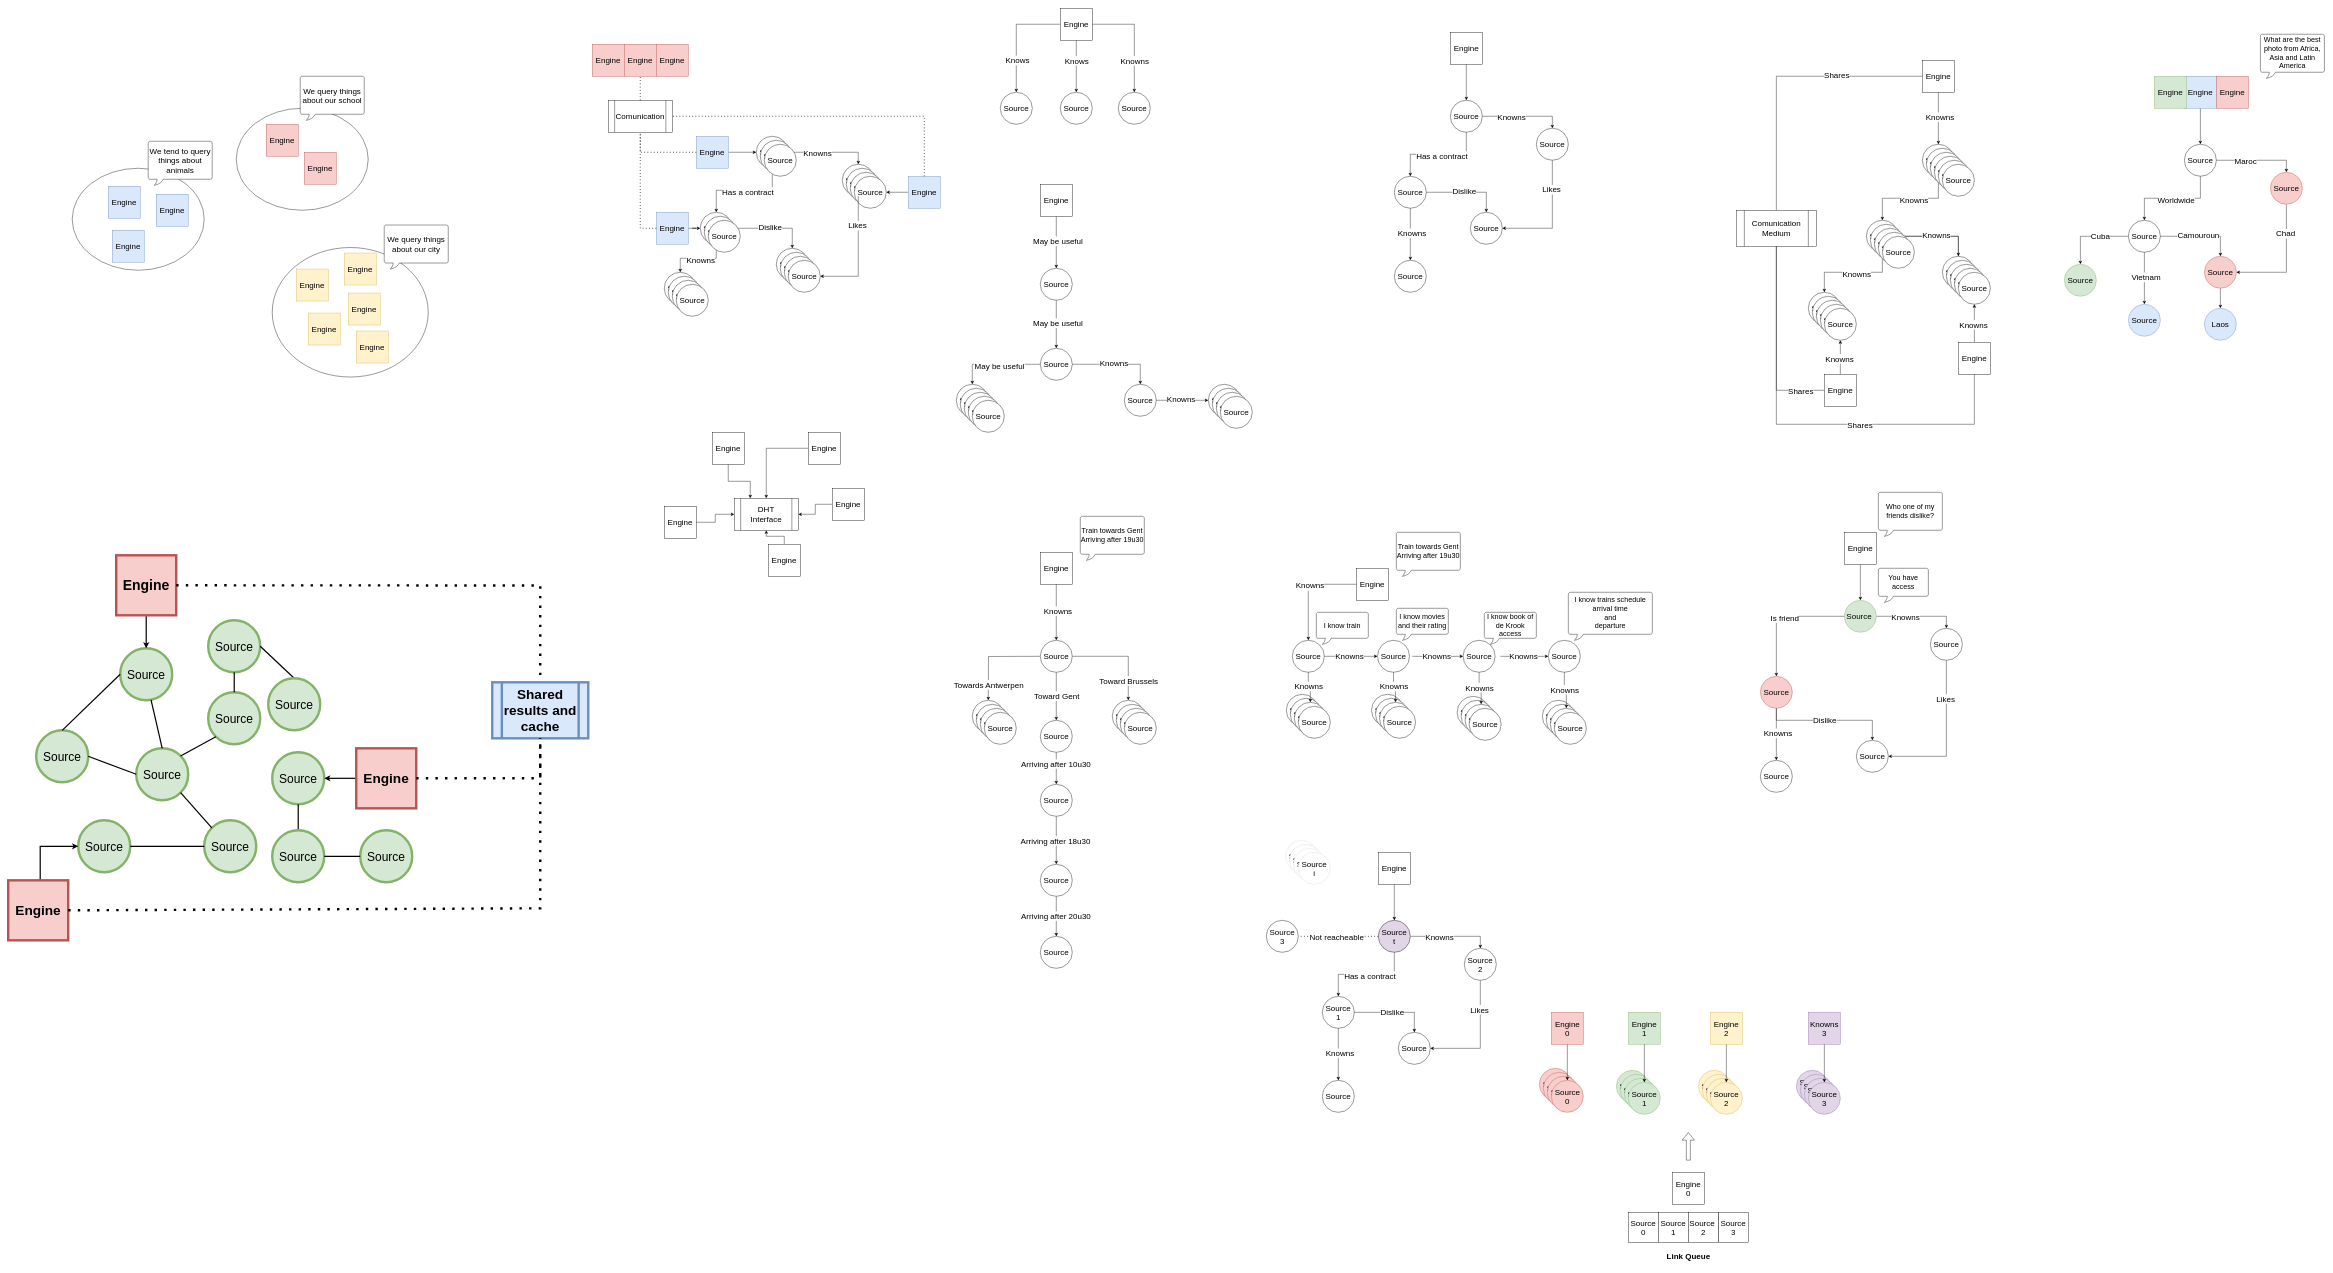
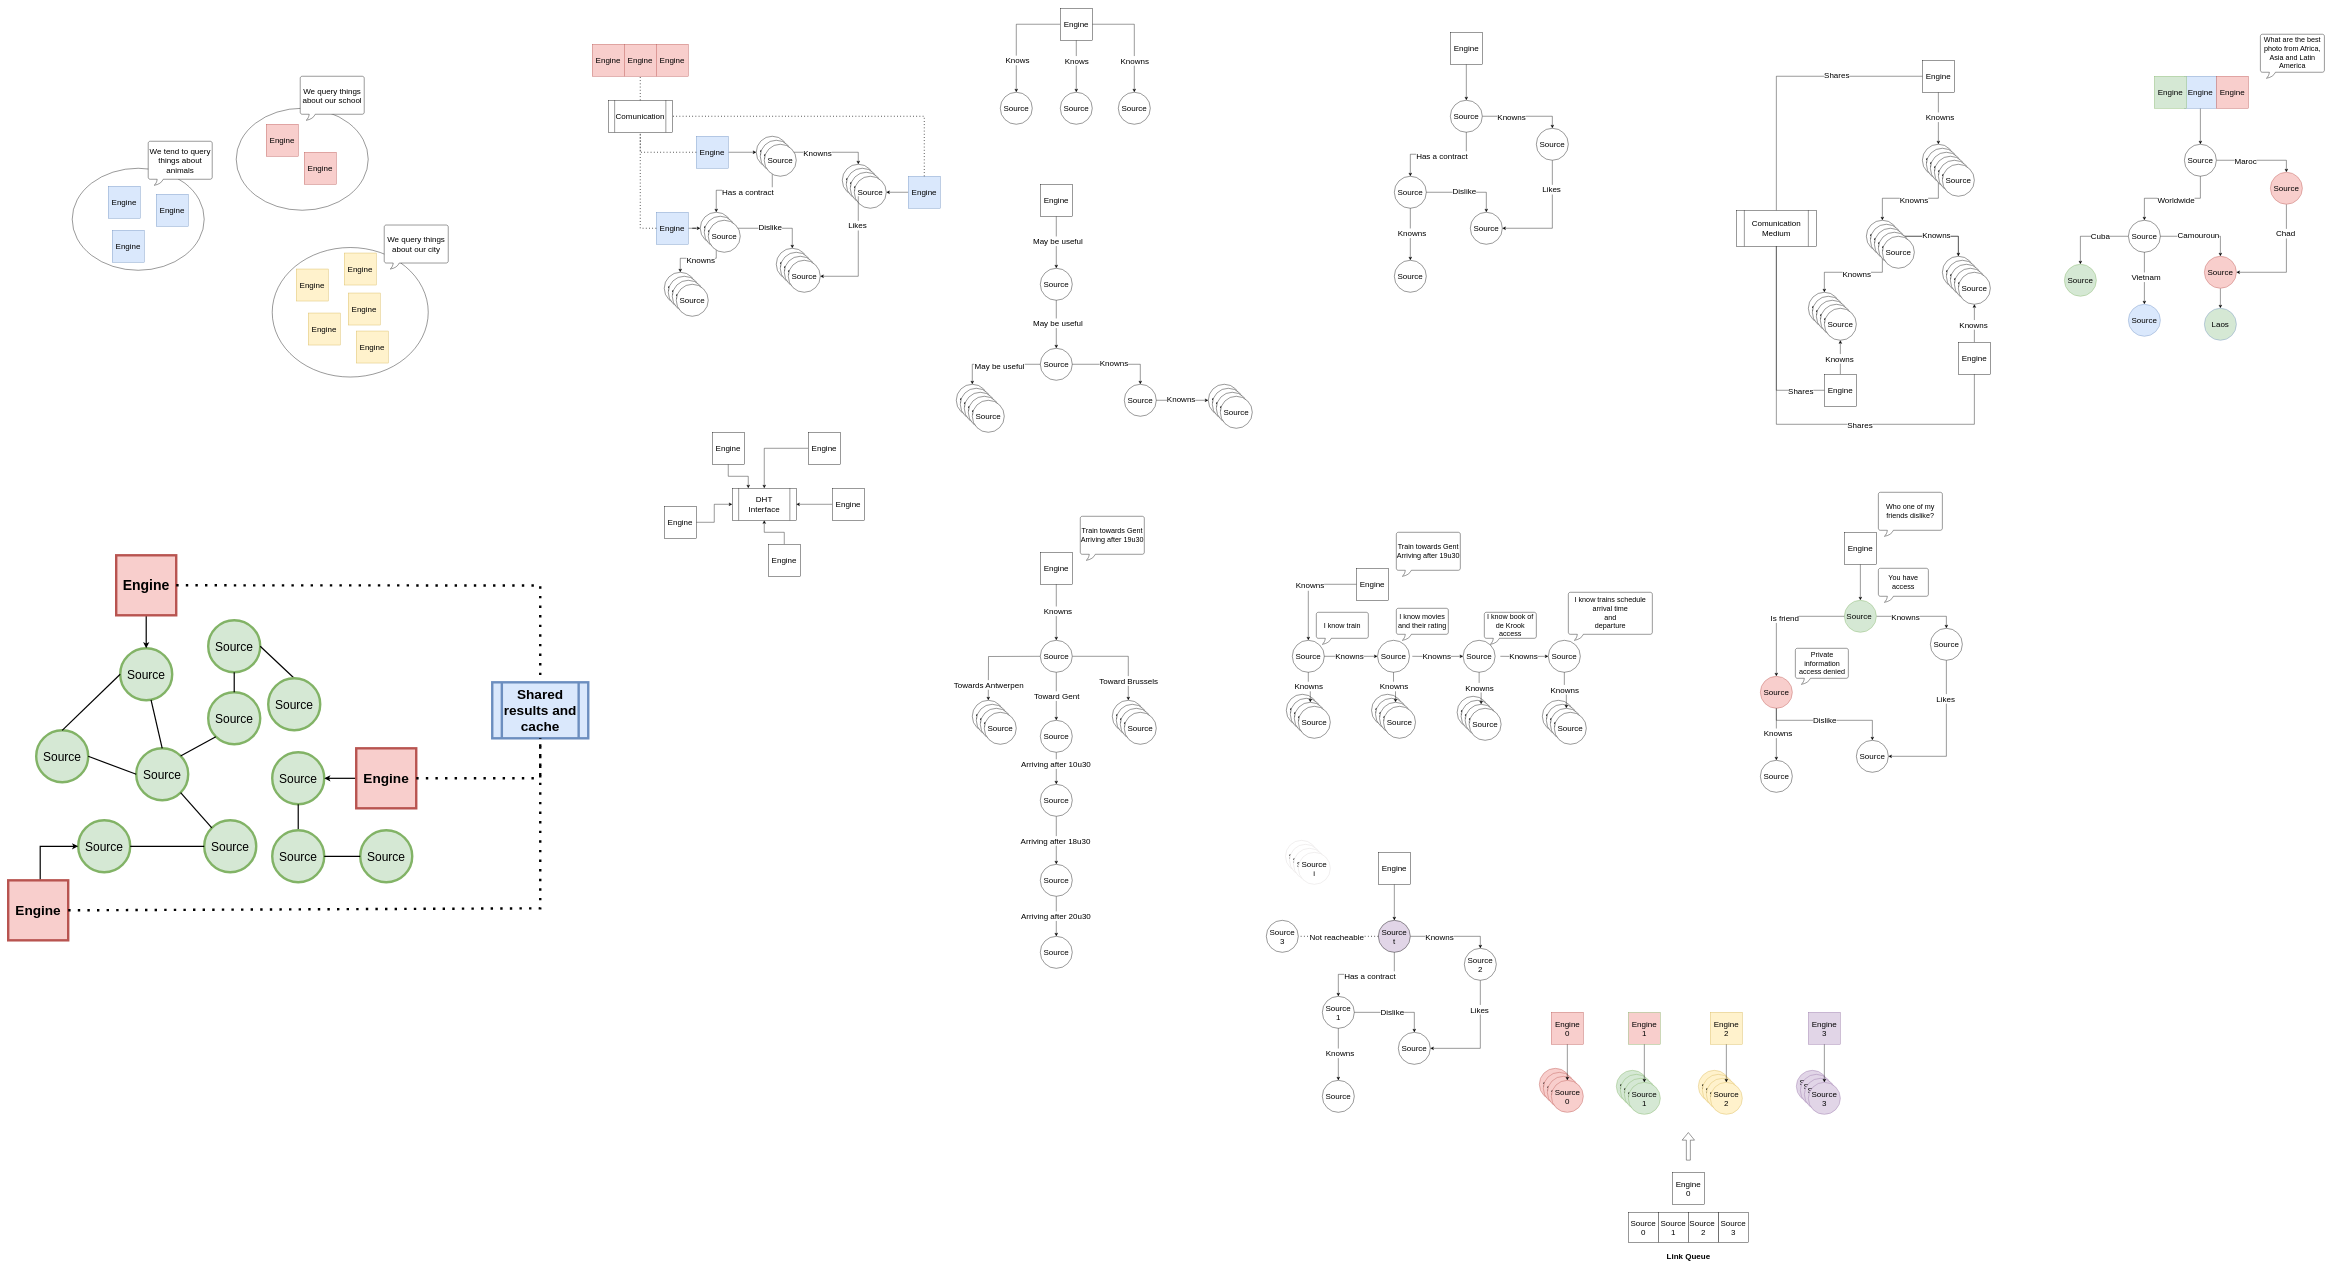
node "Laos": fillcolor #dae8fc -> #d5e8d4
node "DHT Interface": moved (766, 514) -> (764, 504)
node "Private information access denied": added
node "Engine 1": fillcolor #d5e8d4 -> #f8cecc
node "Knowns 3": label "Knowns 3" -> "Engine 3"
